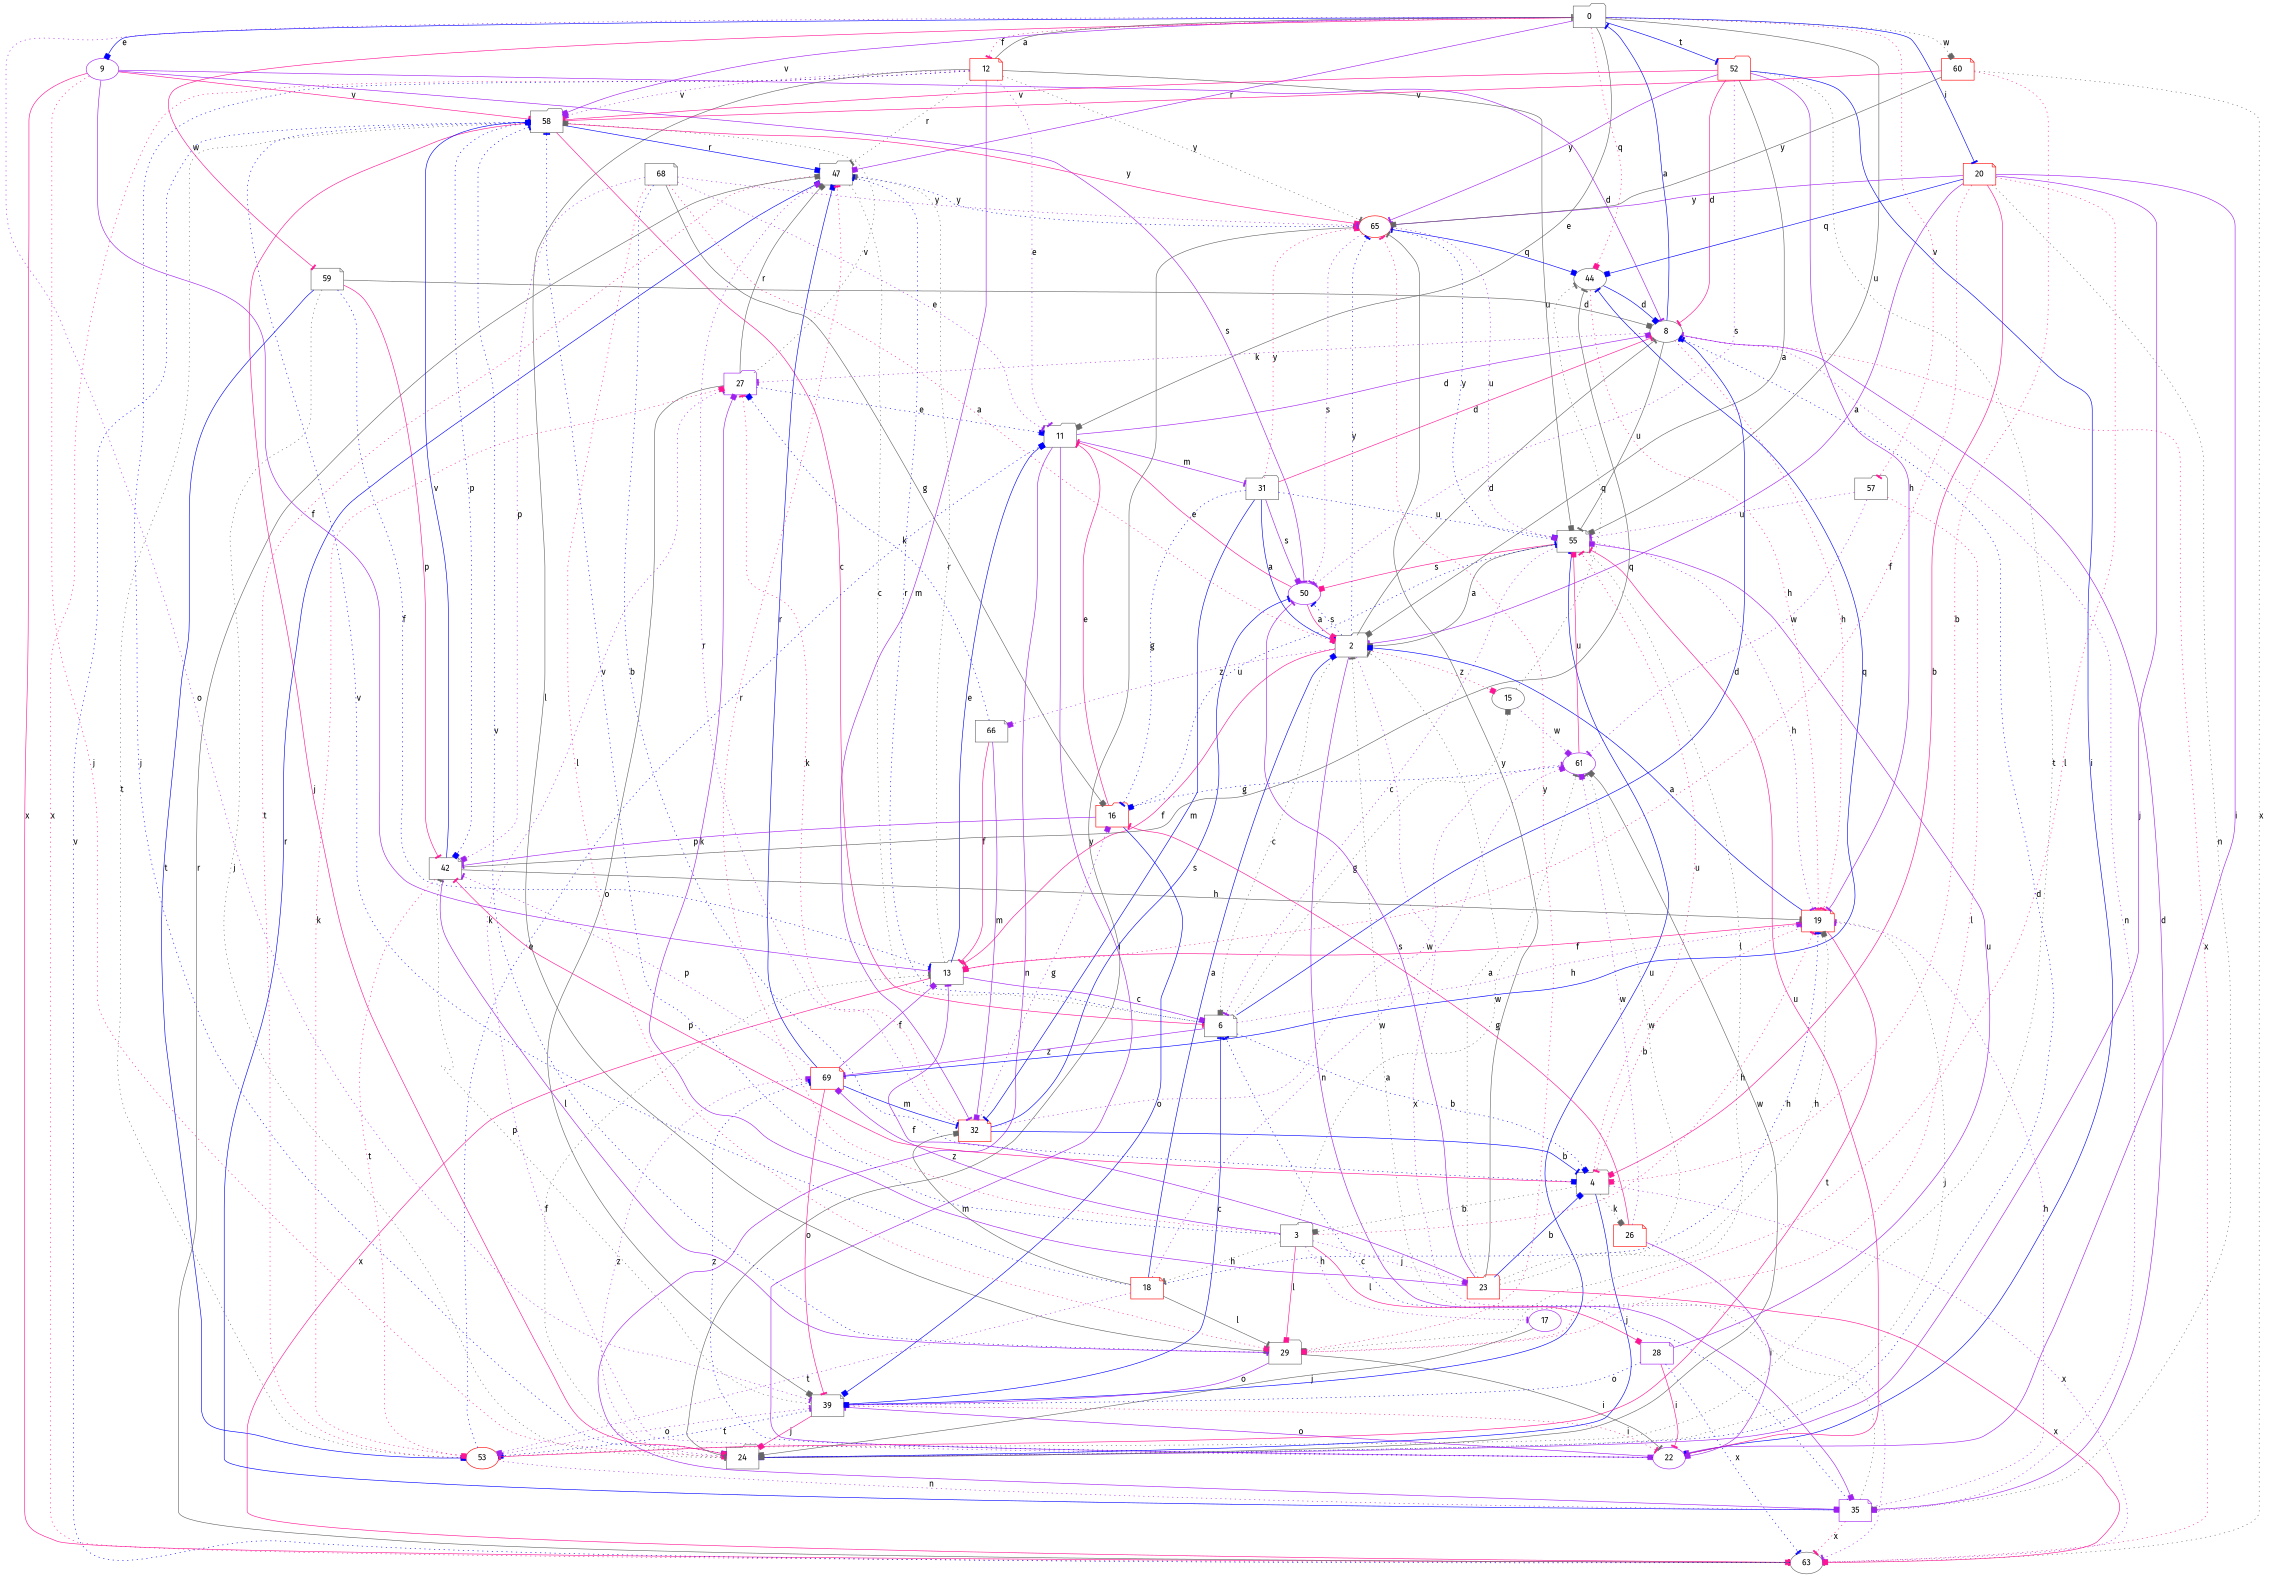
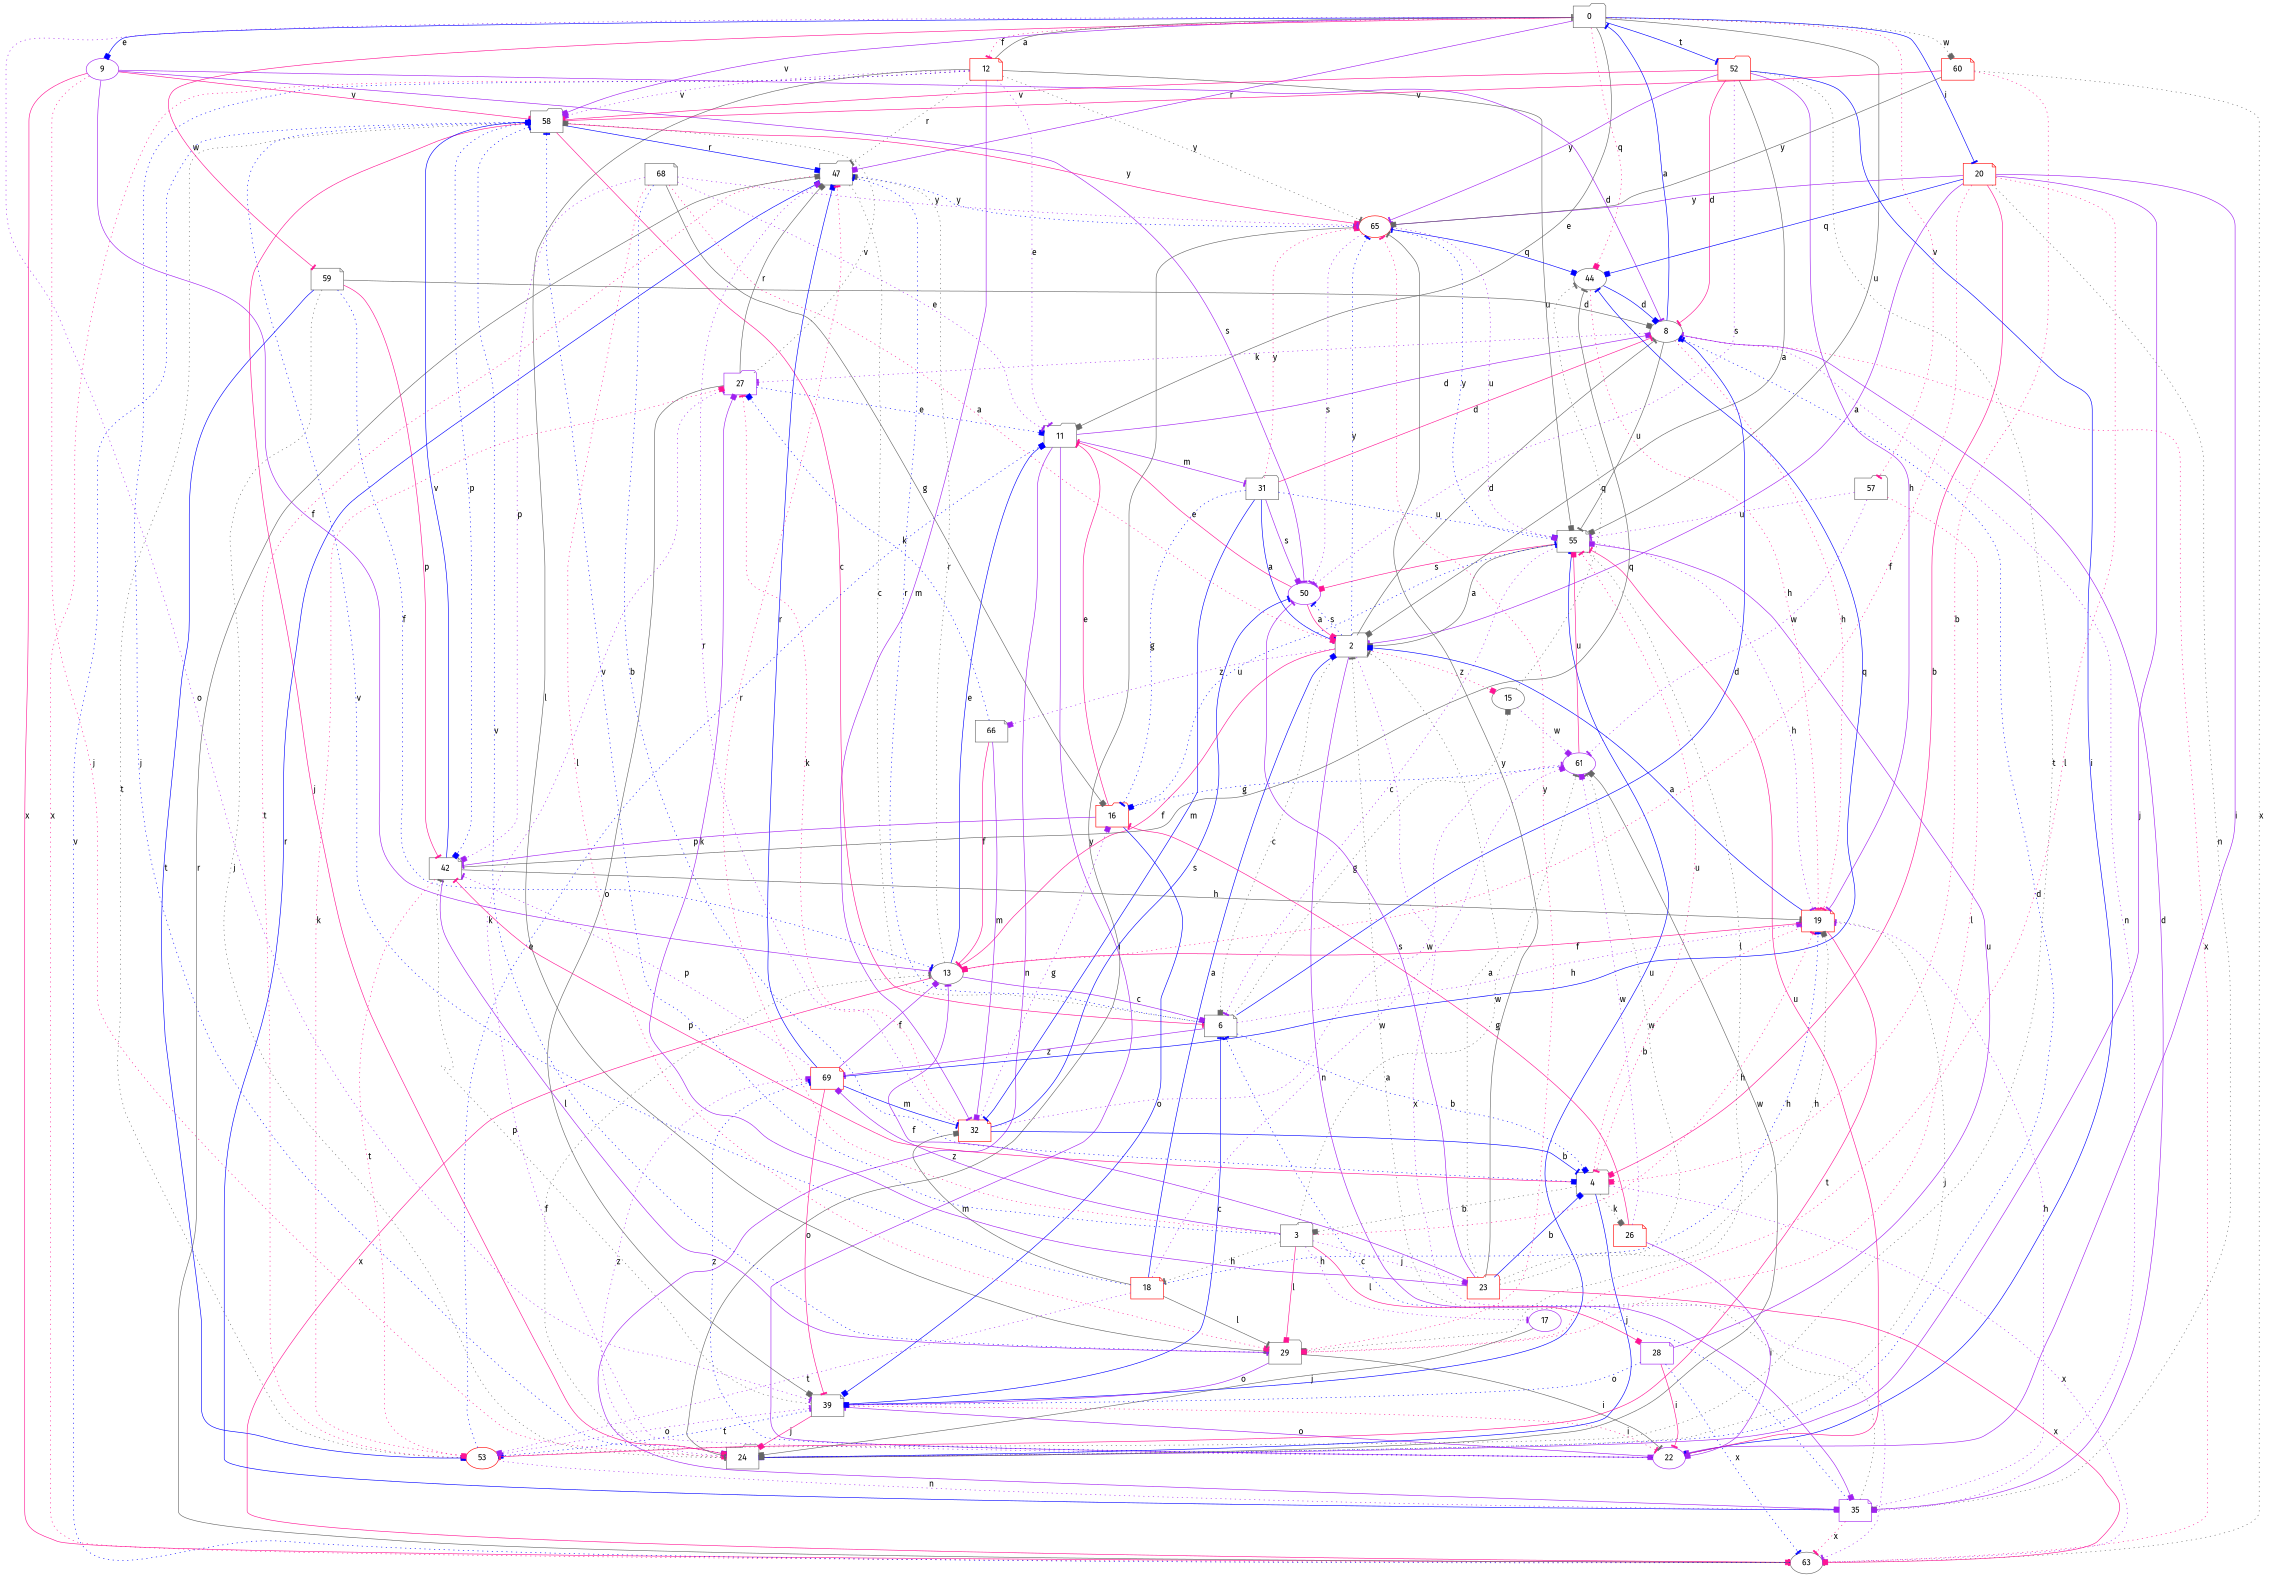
node "13": shape folder -> ellipse
